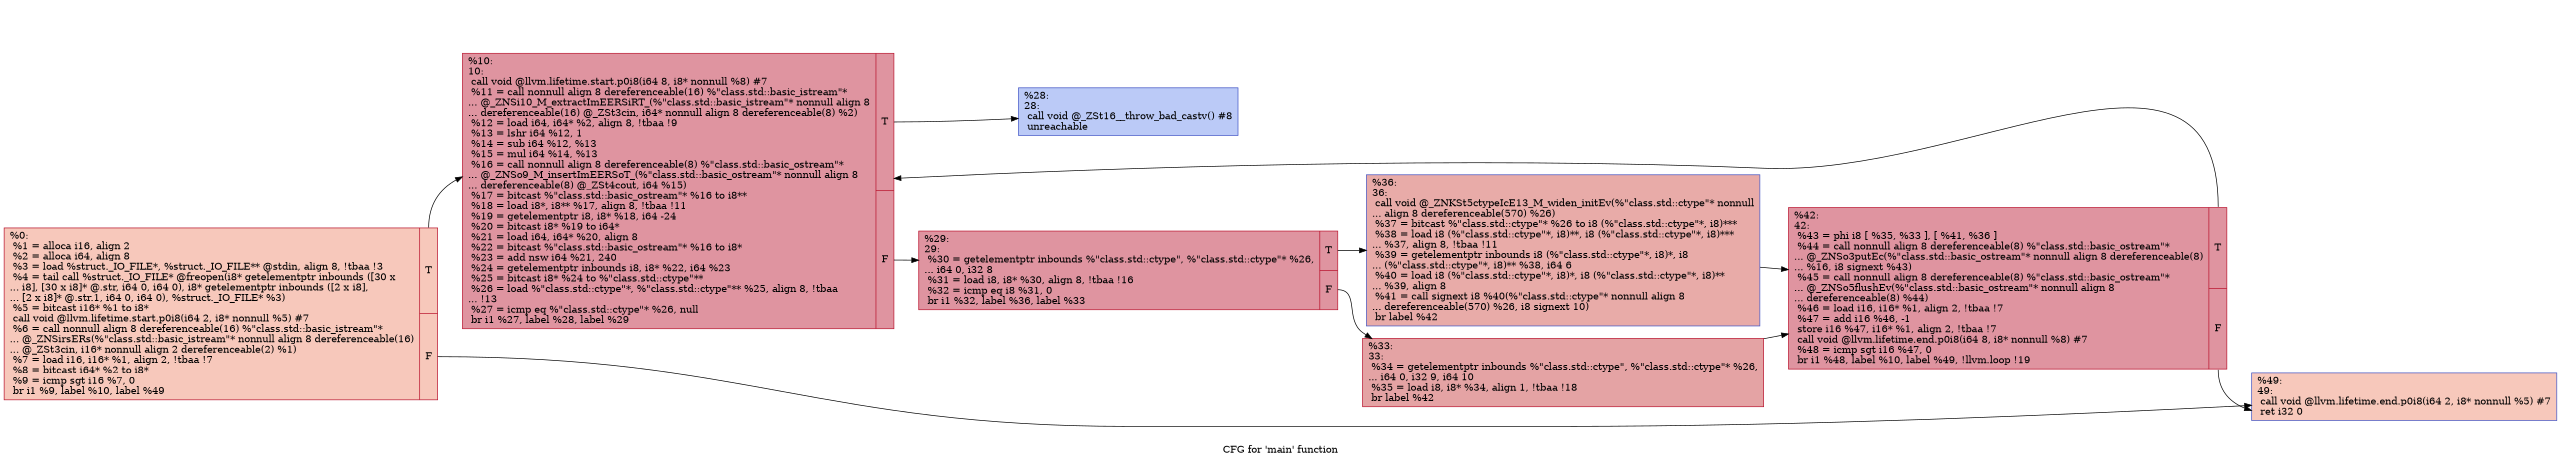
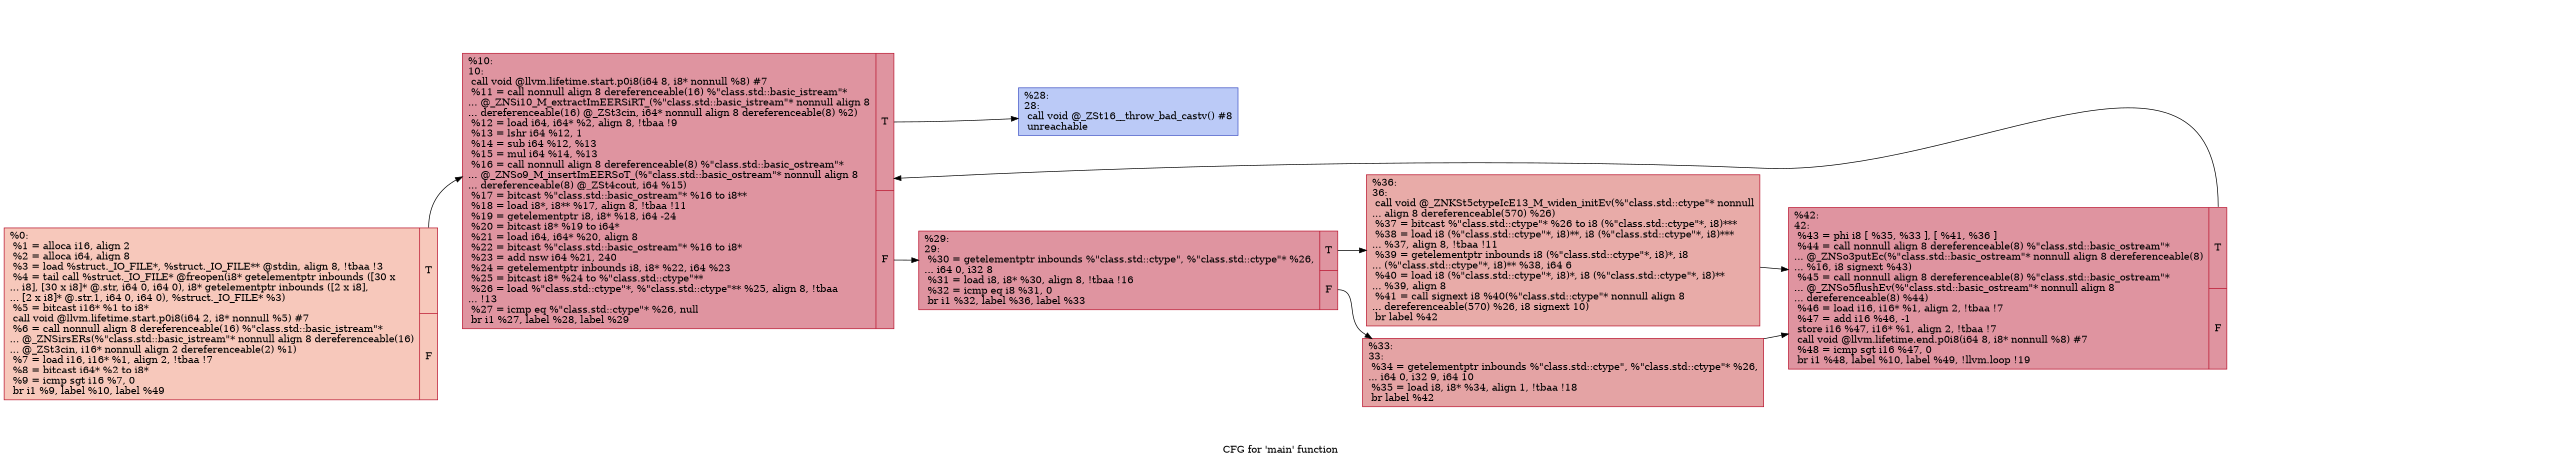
node "%36:": color #3d50c3ff -> #b70d28ff
node "%49:": removed
